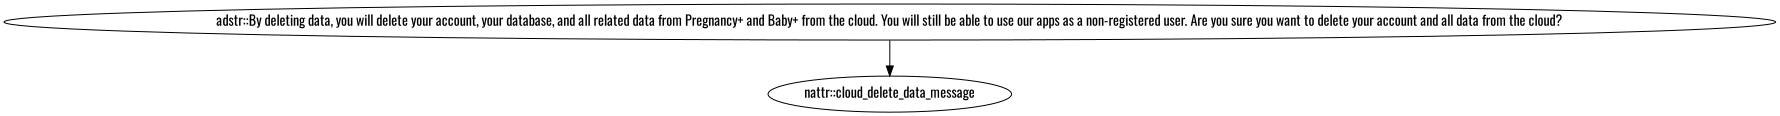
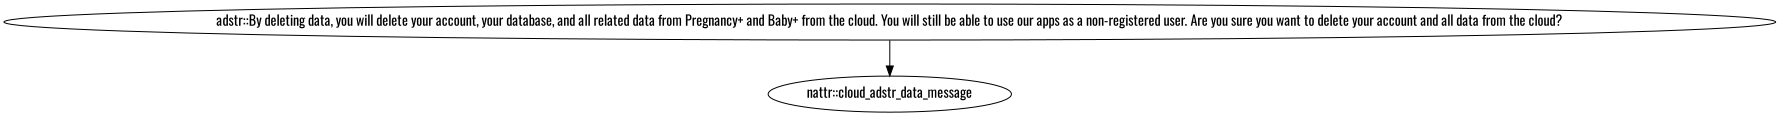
node "nattr::cloud_delete_data_message": label "nattr::cloud_delete_data_message" -> "nattr::cloud_adstr_data_message"
